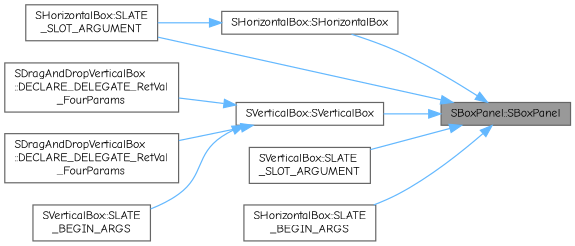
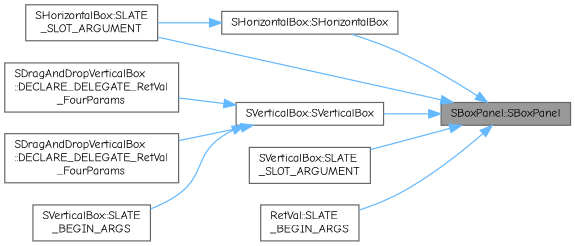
node "SHorizontalBox::SLATE _BEGIN_ARGS": label "SHorizontalBox::SLATE _BEGIN_ARGS" -> "RetVal::SLATE _BEGIN_ARGS"
